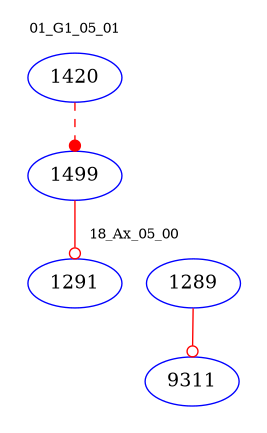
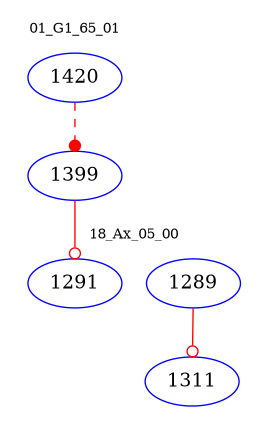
cluster "01_G1_05_01": label "01_G1_05_01" -> "01_G1_65_01"
node "1499": label "1499" -> "1399"
node "9311": label "9311" -> "1311"
